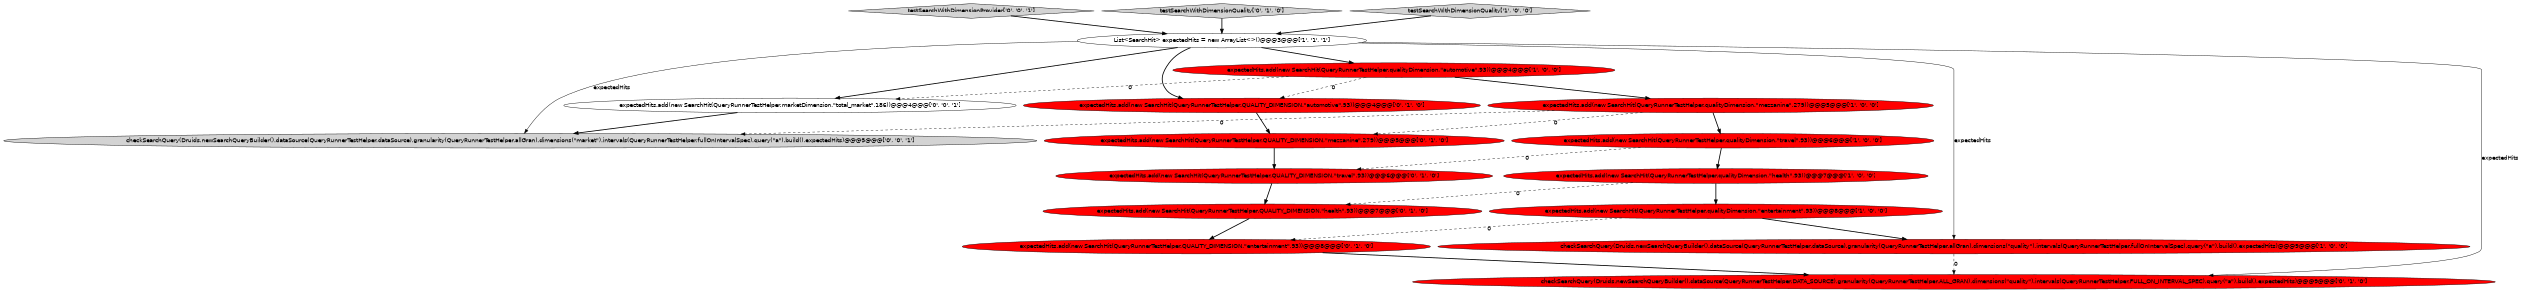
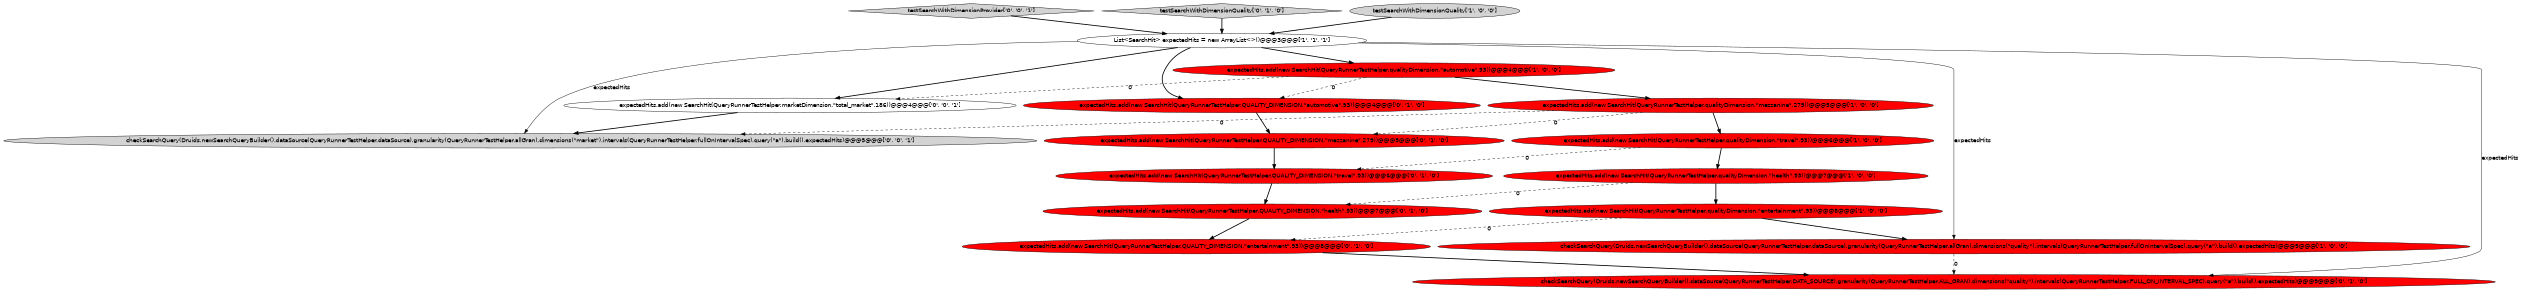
node "testSearchWithDimensionQuality['1', '0', '0']": shape diamond -> ellipse
